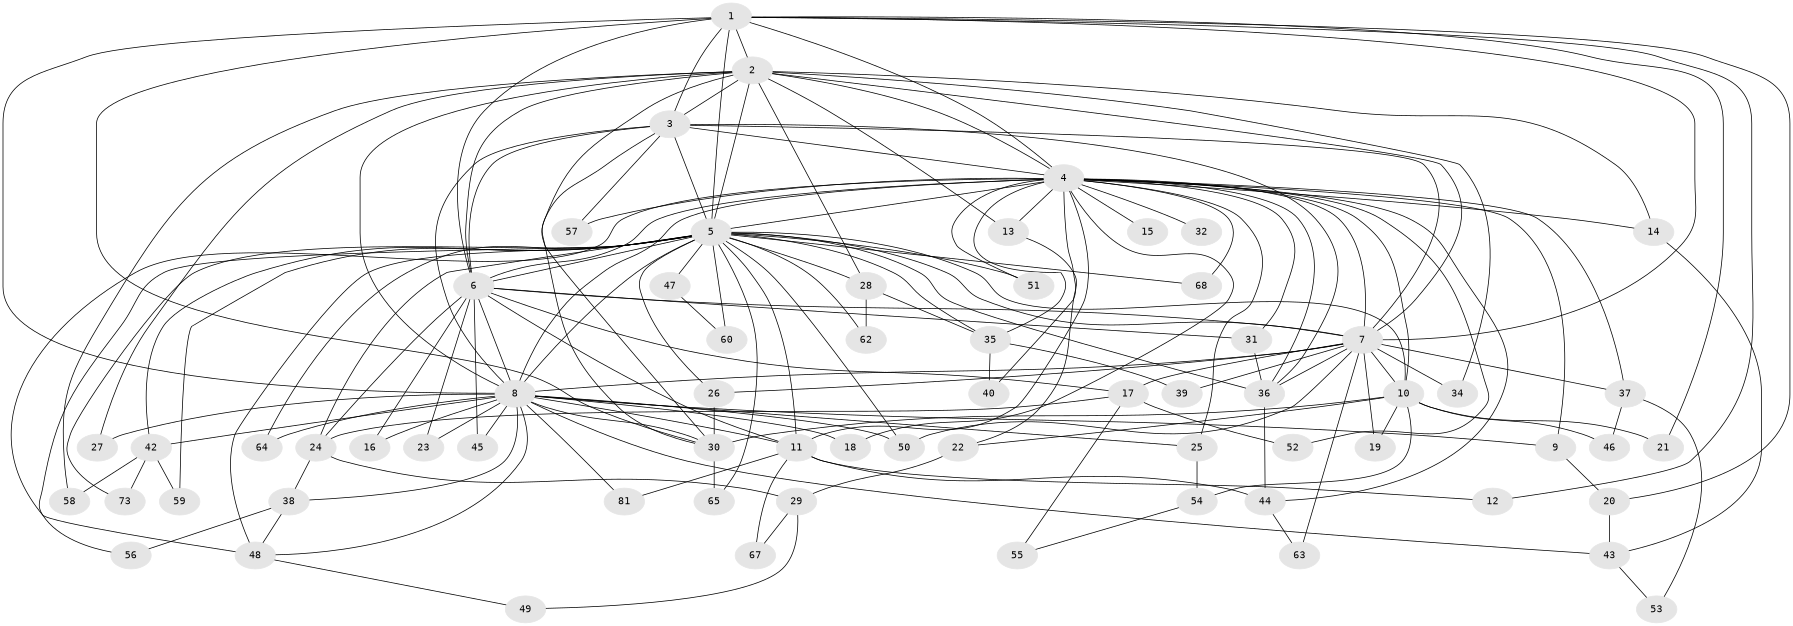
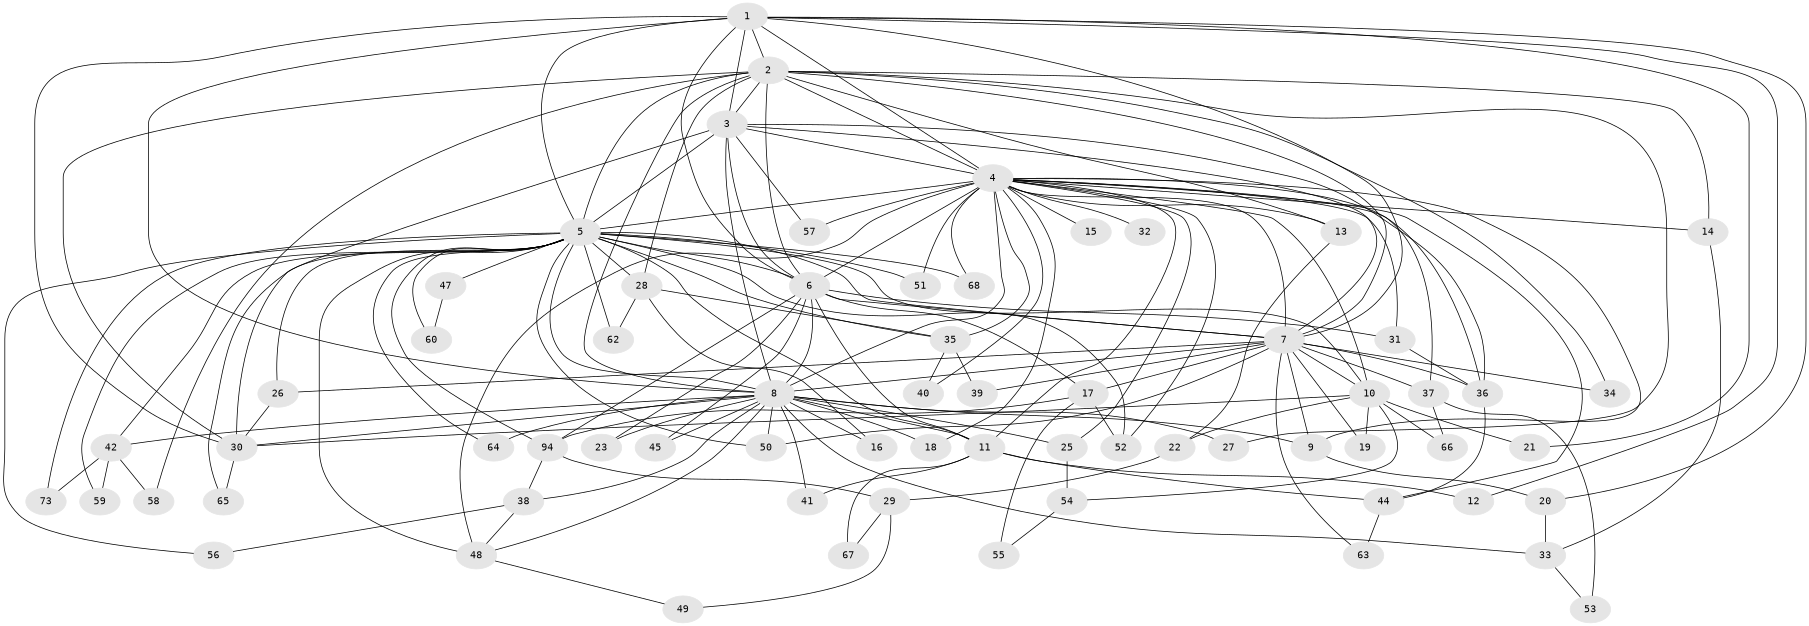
edge "5" -- "36": now "5" -- "52"
edge "6" -- "16": now "28" -- "16"
edge "7" -- "9": added
node "24": label "24" -> "94"
node "46": label "46" -> "66"
node "81": label "81" -> "41"
node "43": label "43" -> "33"
